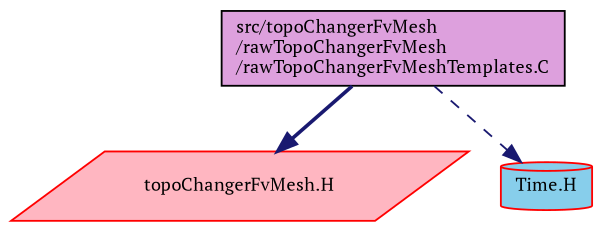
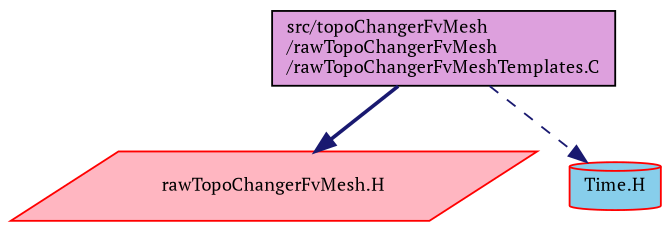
node "topoChangerFvMesh.H": label "topoChangerFvMesh.H" -> "rawTopoChangerFvMesh.H"
